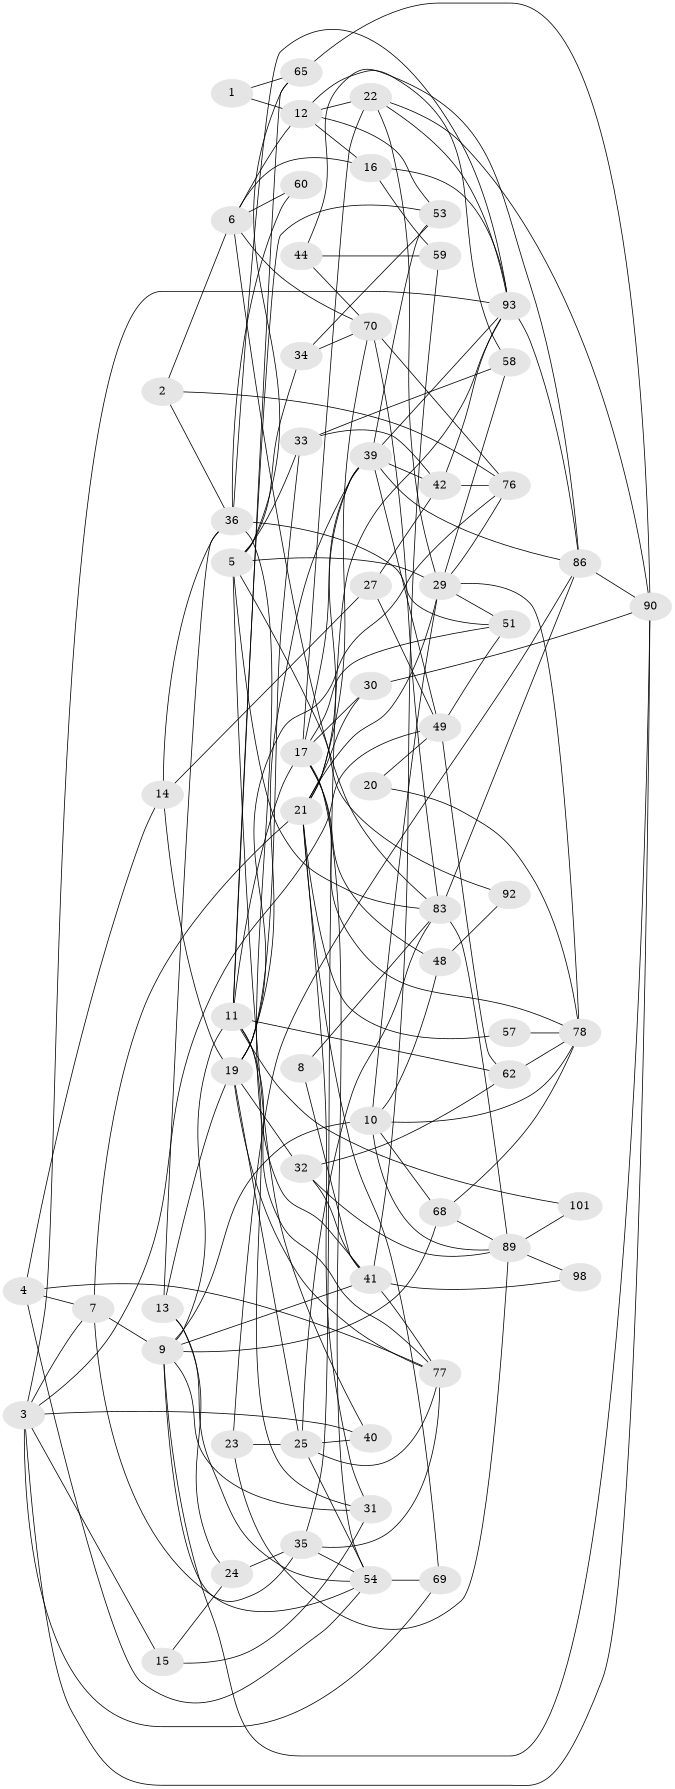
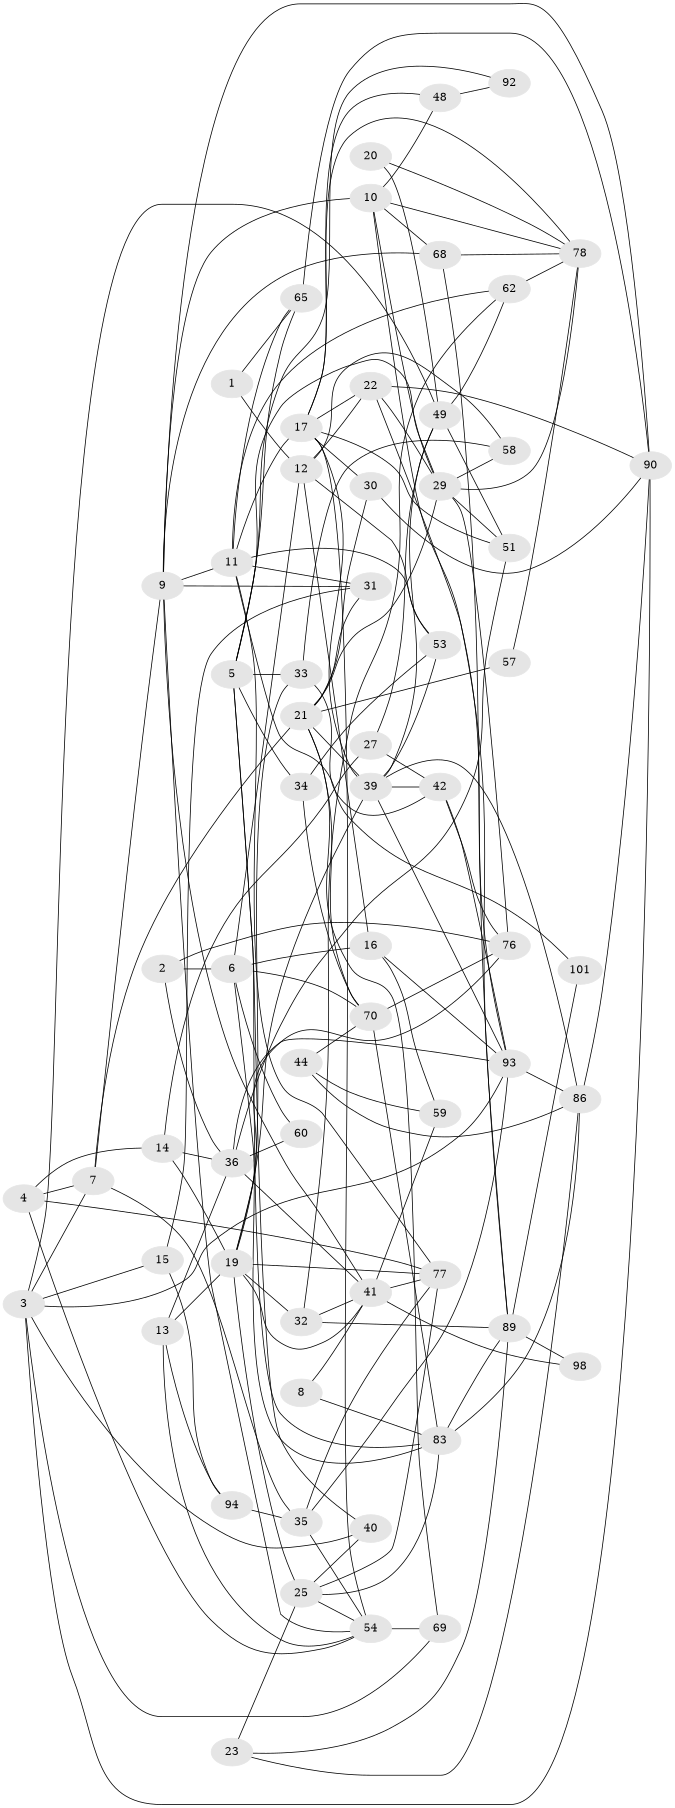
edge "19" -- "41": added
node "24": label "24" -> "94"
